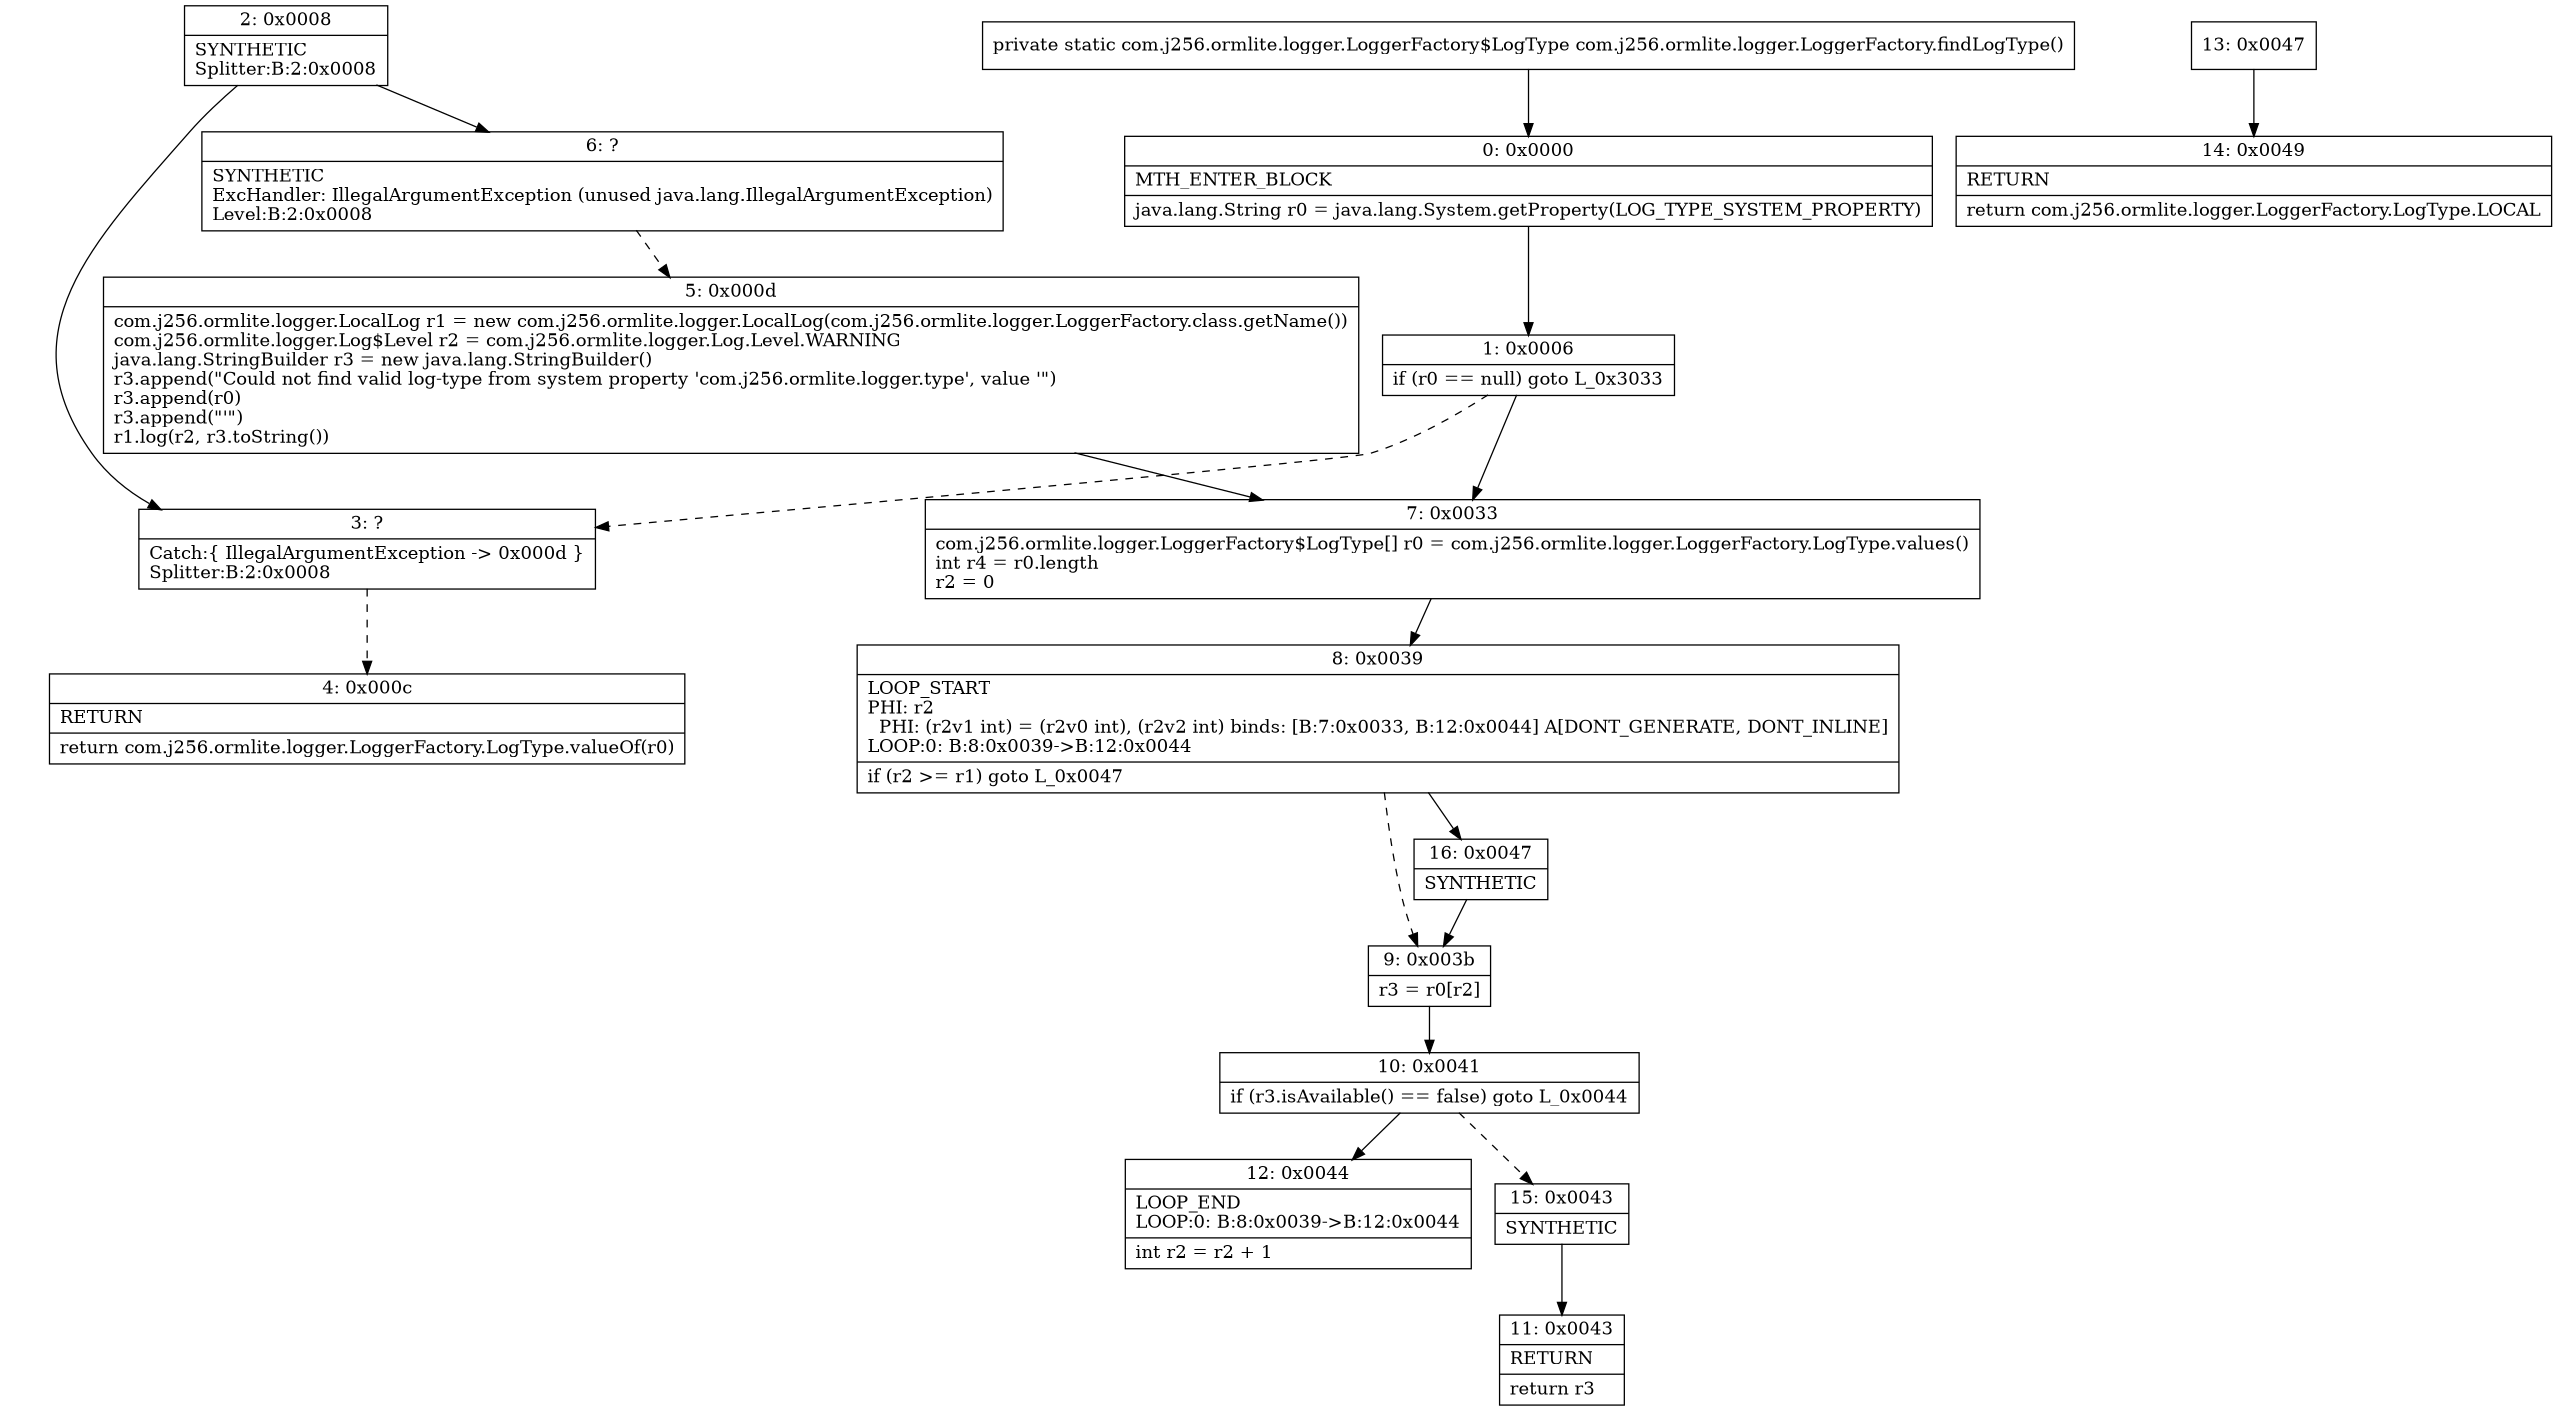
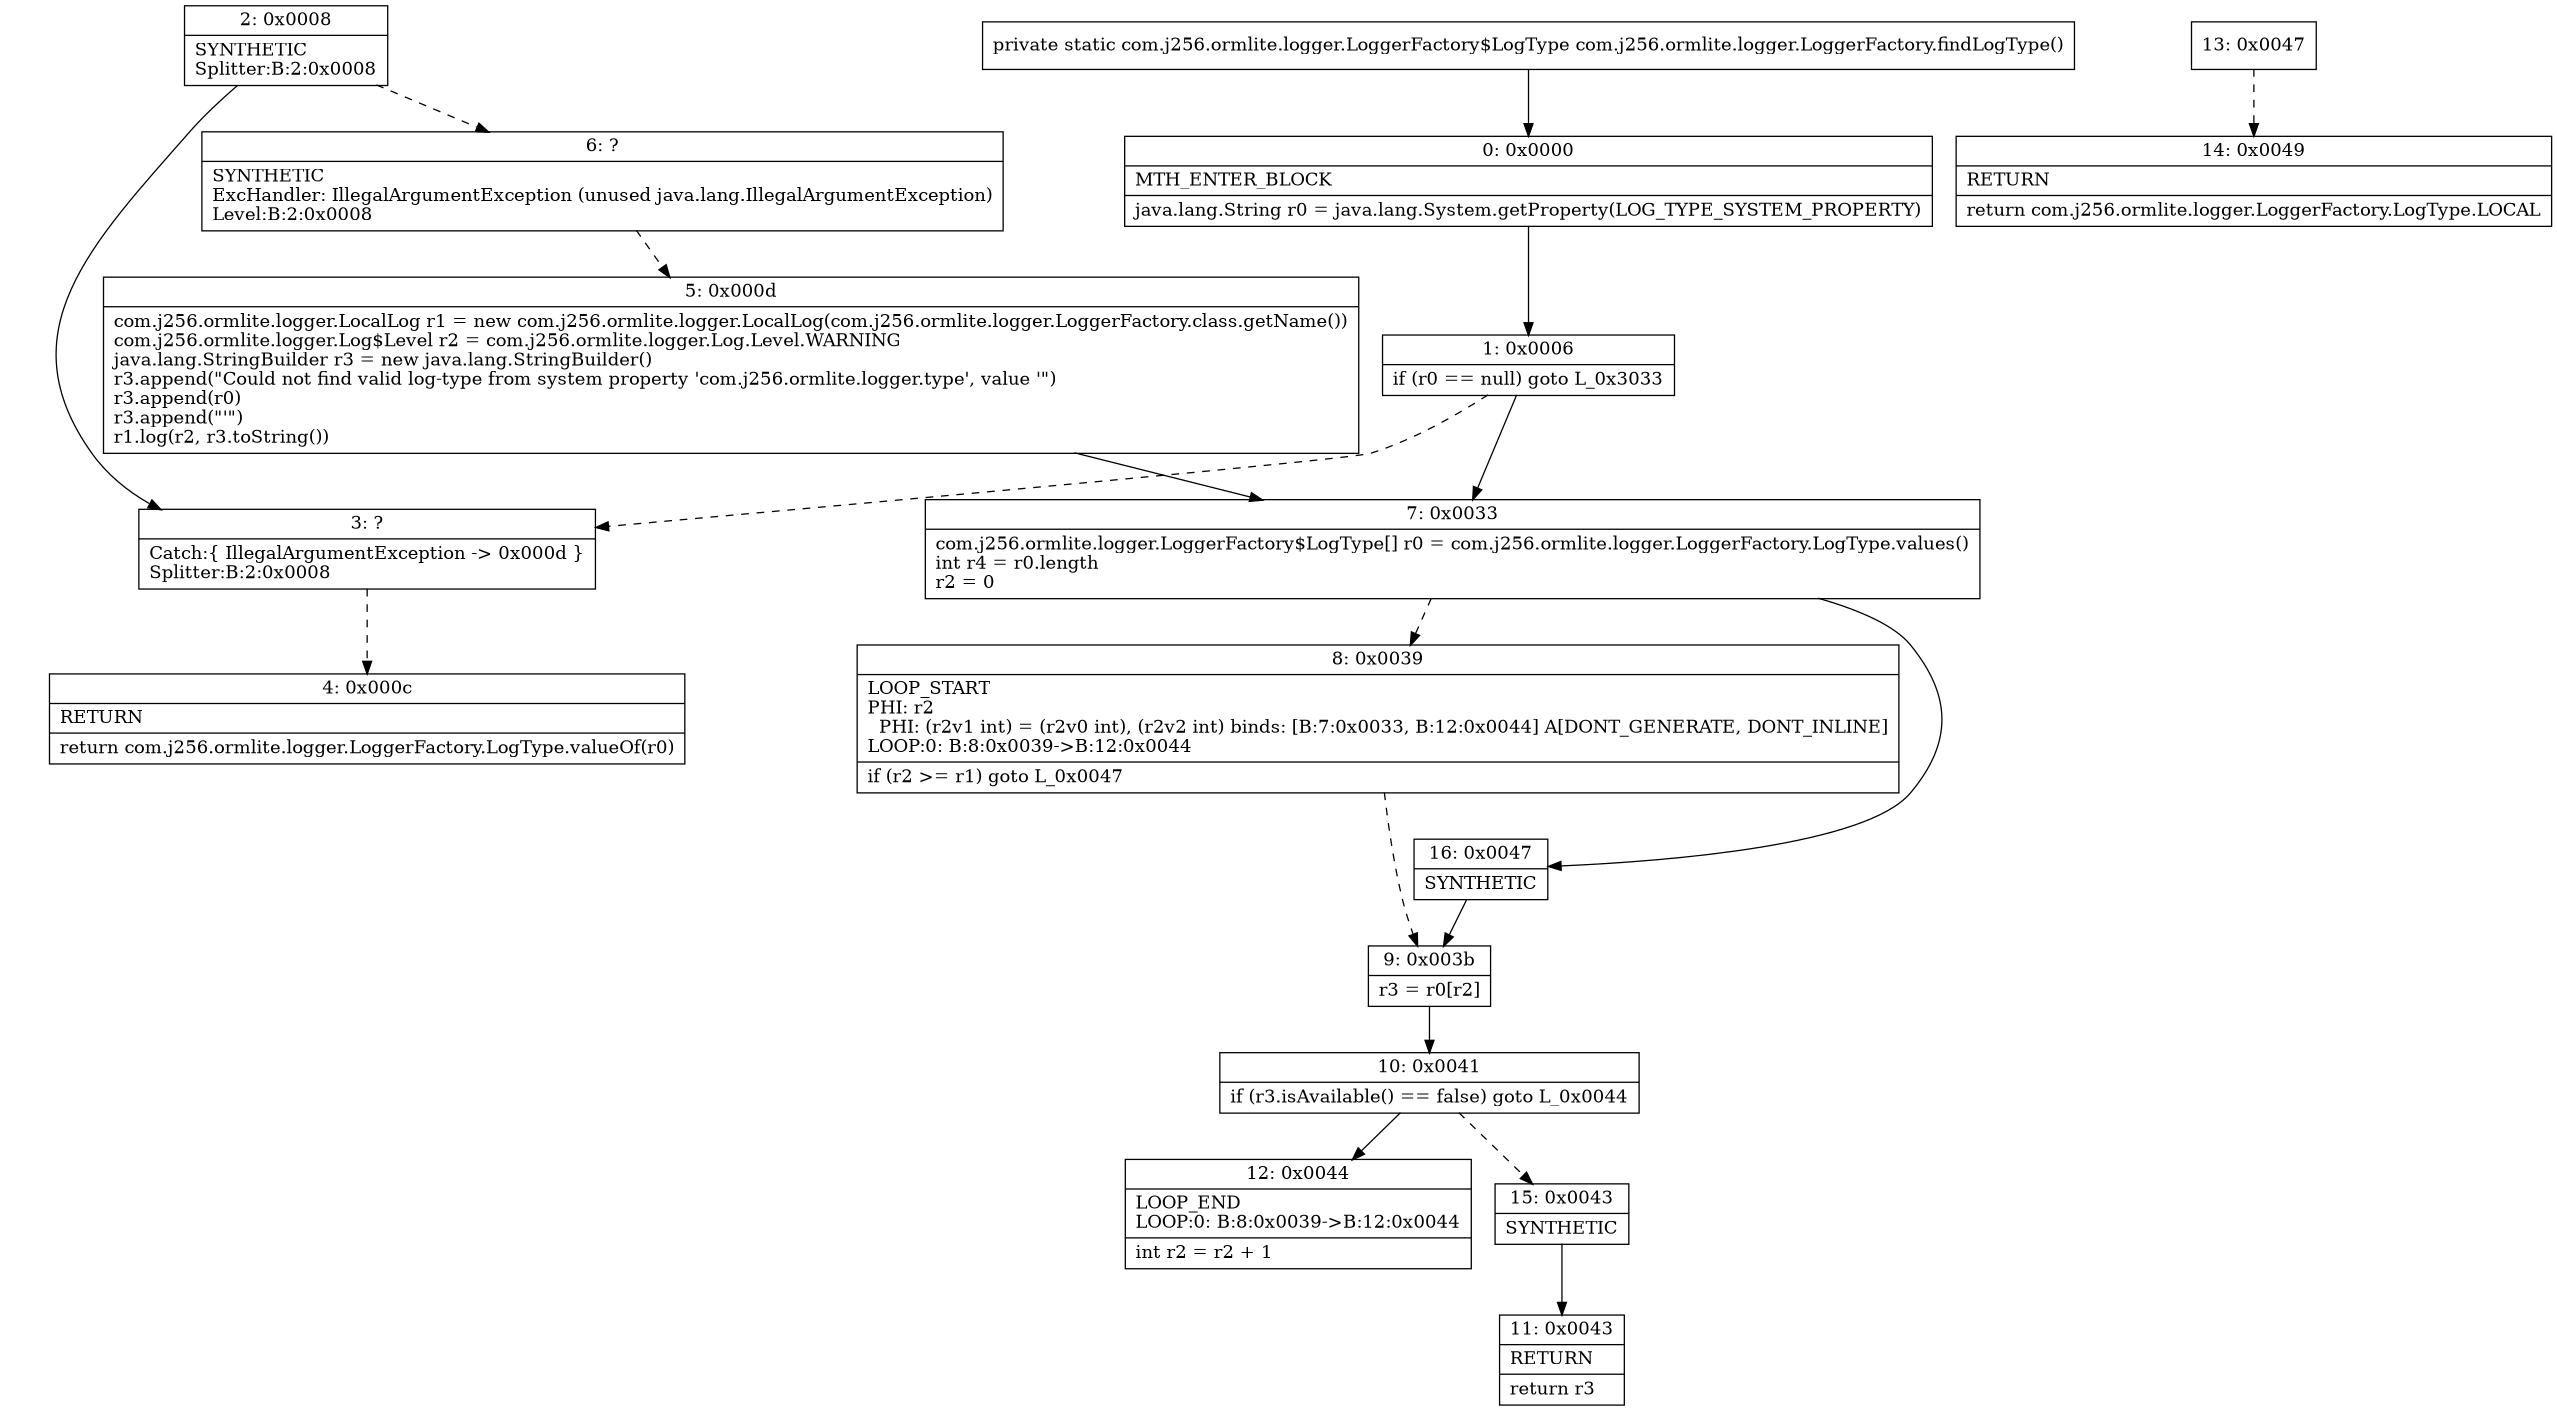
edge "13: 0x0047" -> "14: 0x0049": style solid -> dashed
edge "2: 0x0008" -> "6: ?": style solid -> dashed
edge "7: 0x0033" -> "8: 0x0039": style solid -> dashed
edge "8: 0x0039" -> "16: 0x0047": now "7: 0x0033" -> "16: 0x0047"
